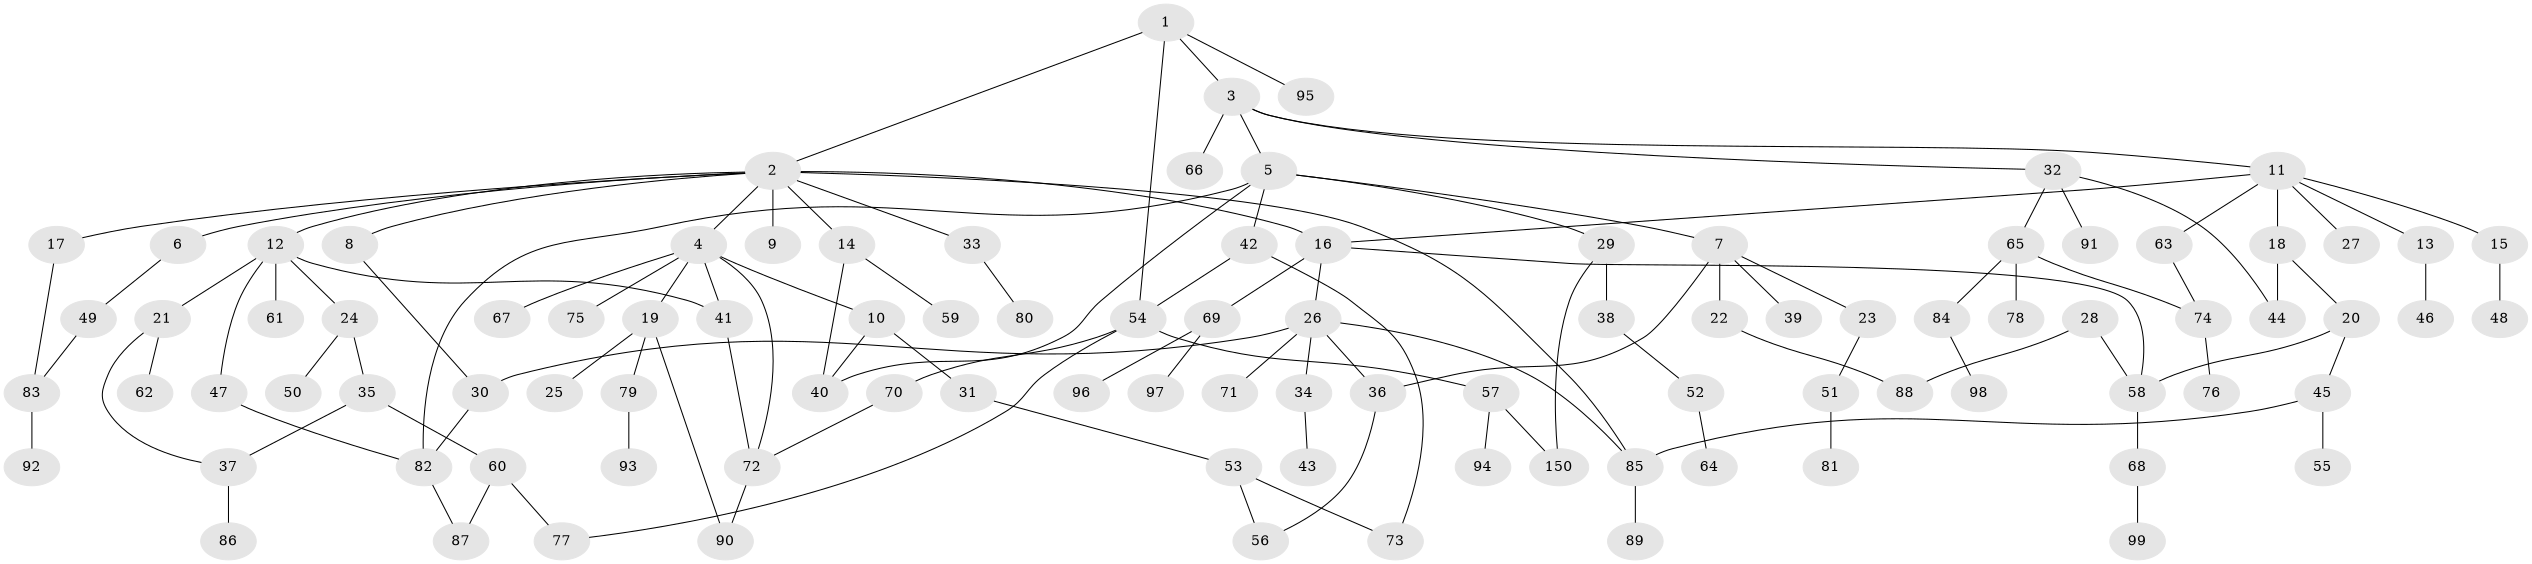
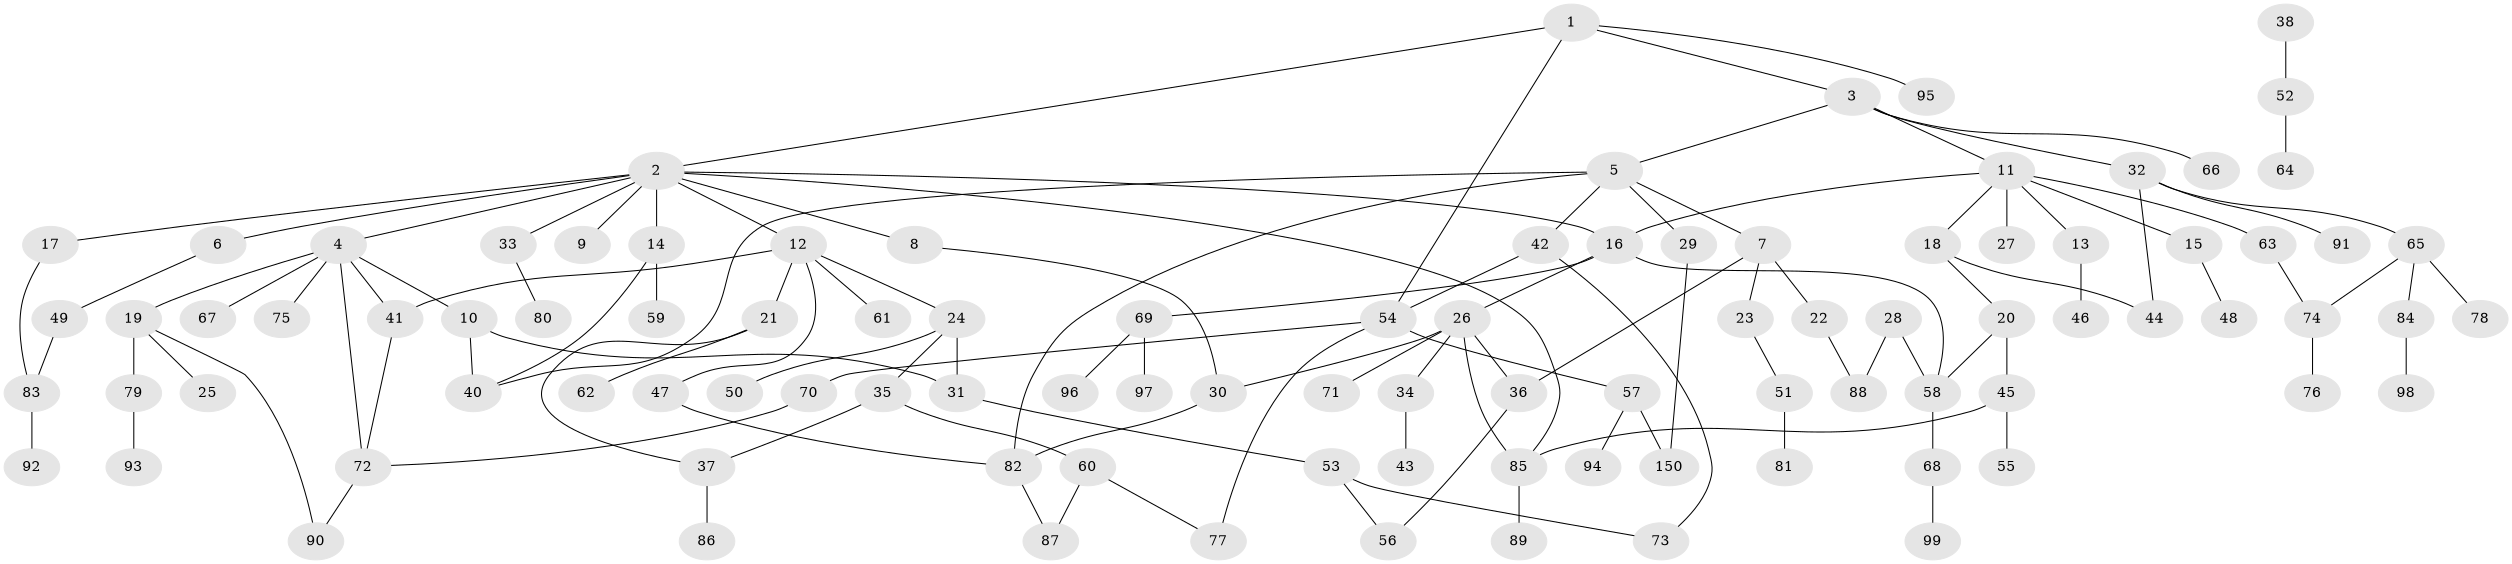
edge "29" -- "38": removed
node "39": removed
edge "24" -- "31": added
